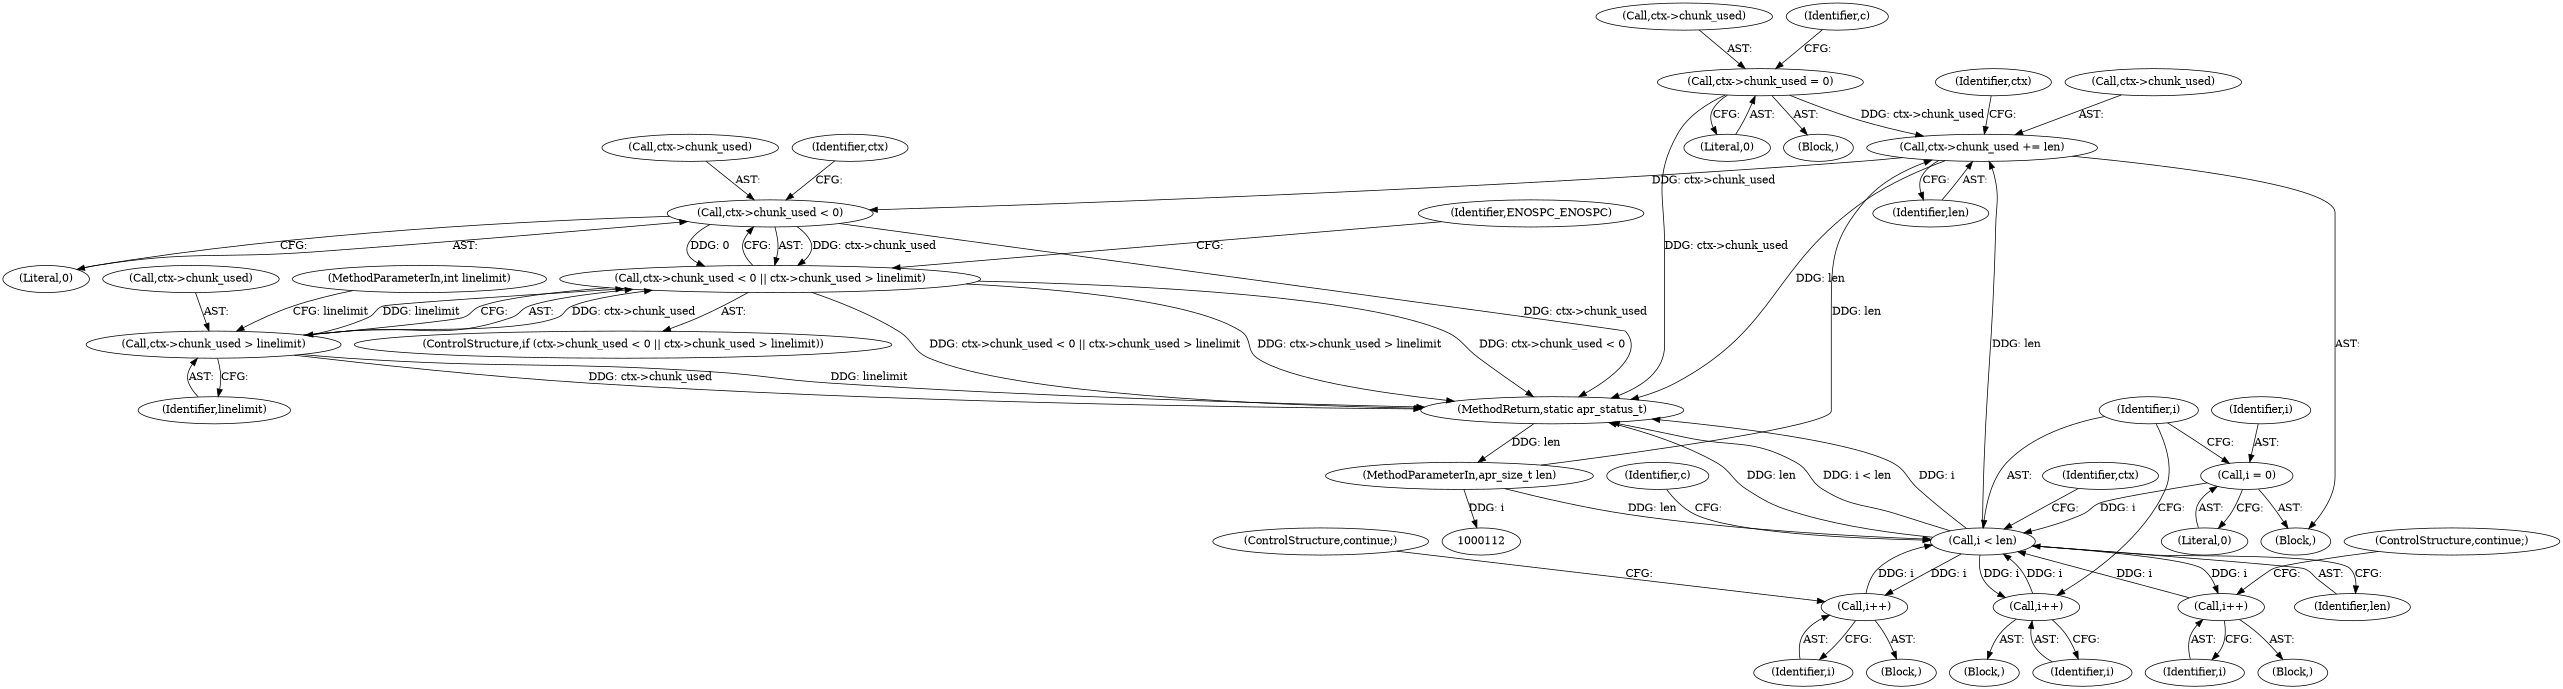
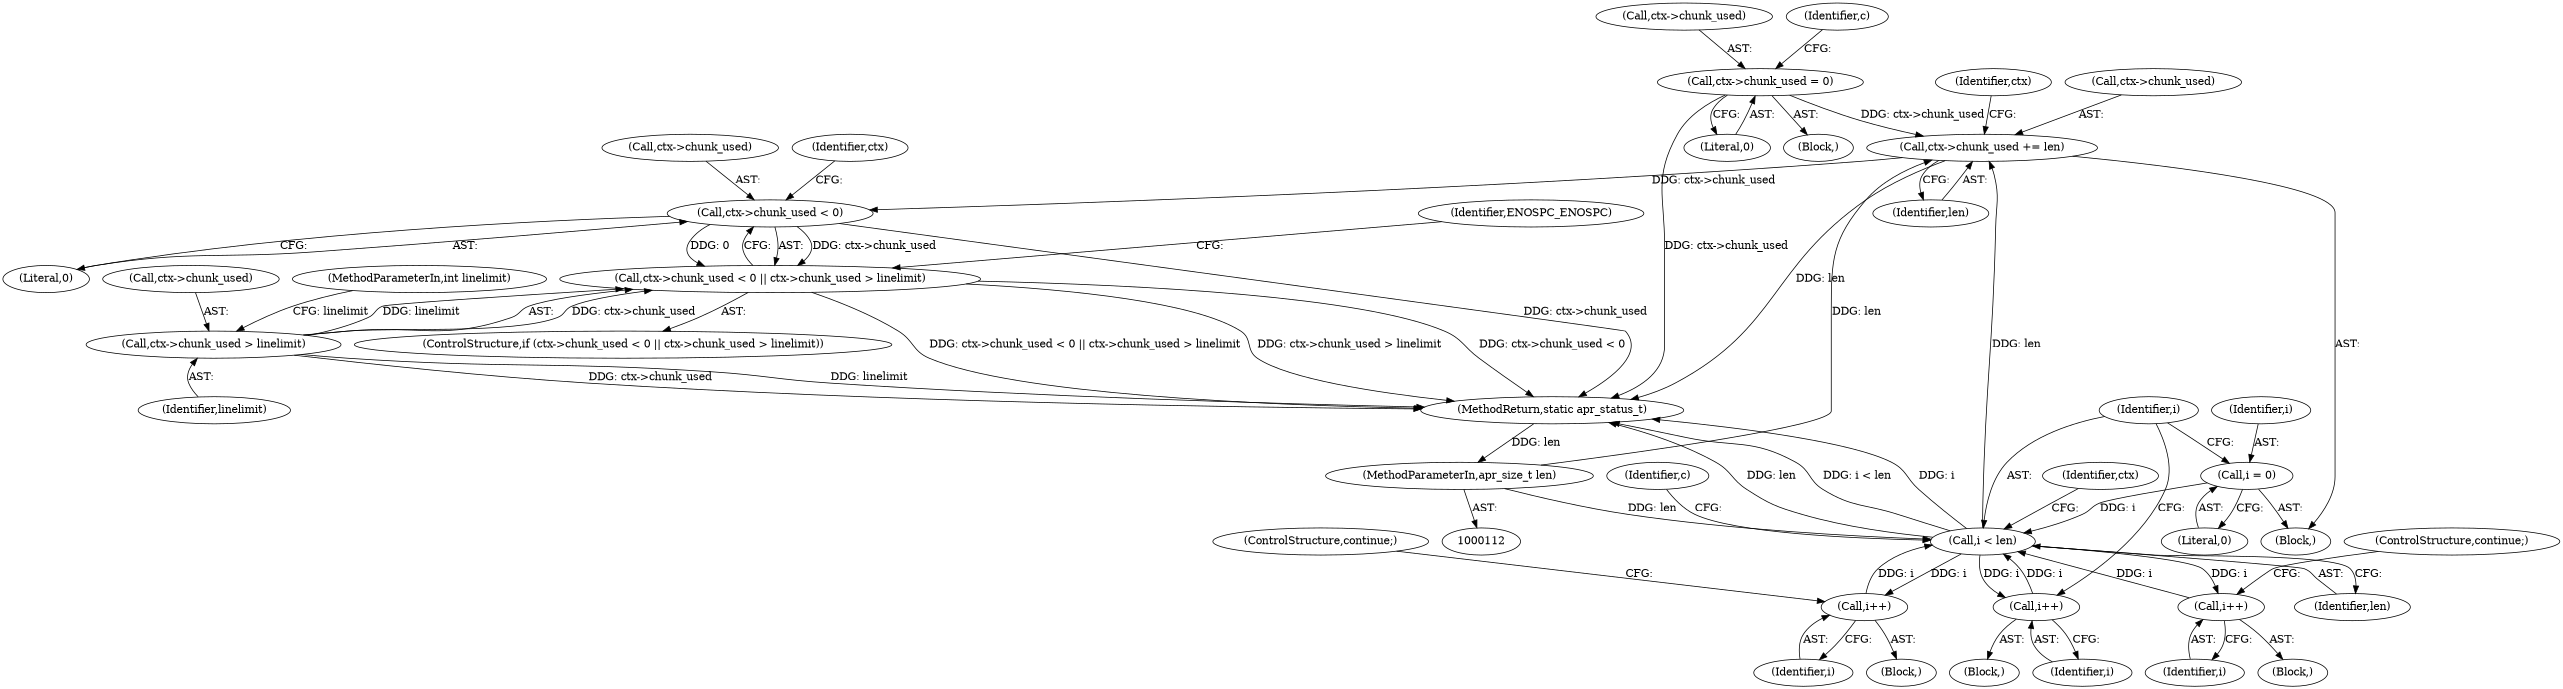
edge "(Call,ctx->chunk_used < 0 || ctx->chunk_used > linelimit)" -> "(Call,ctx->chunk_used > linelimit)": removed, label "CFG:"
edge "(Call,ctx->chunk_used > linelimit)" -> "(Identifier,linelimit)": removed, label "CFG:"
edge "(MethodParameterIn,apr_size_t len)" -> "1000112": label "DDG: i" -> "AST: "
